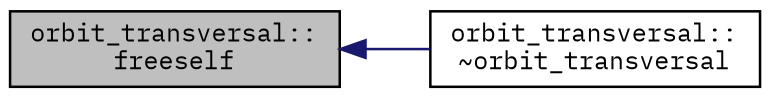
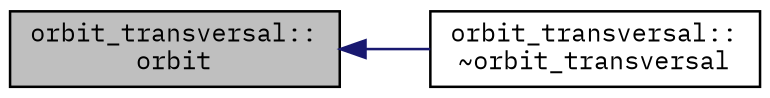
node "orbit_transversal:: freeself": label "orbit_transversal:: freeself" -> "orbit_transversal:: orbit"
